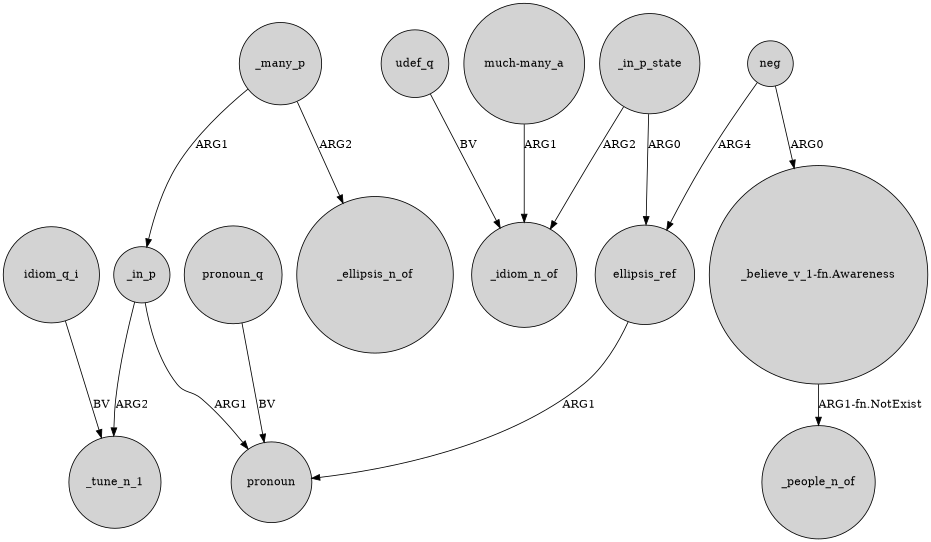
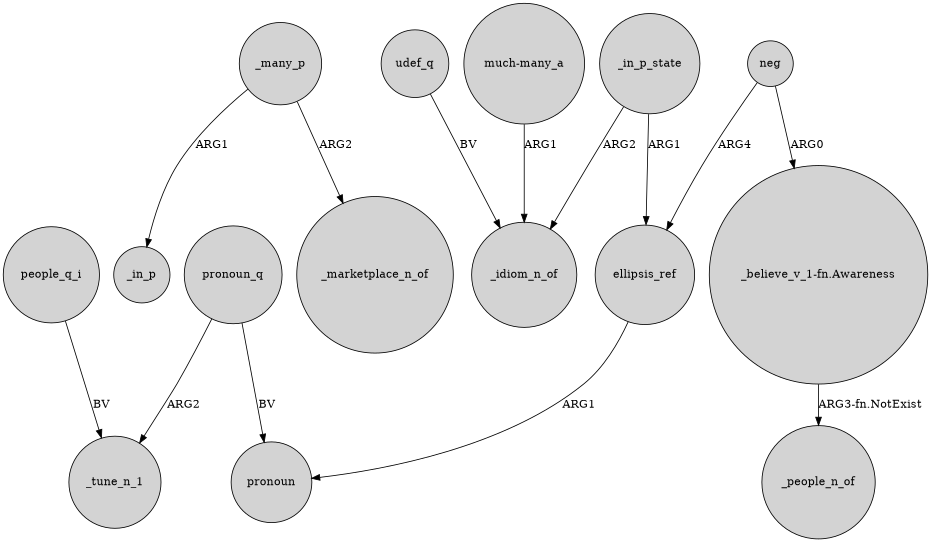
edge "_in_p_state" -> "ellipsis_ref": label "ARG0" -> "ARG1"
node "idiom_q_i": label "idiom_q_i" -> "people_q_i"
node "_ellipsis_n_of": label "_ellipsis_n_of" -> "_marketplace_n_of"
edge "_in_p" -> "_tune_n_1": now "pronoun_q" -> "_tune_n_1"
edge "_in_p" -> "pronoun": removed, label "ARG1"
edge "_believe_v_1-fn.Awareness" -> "_people_n_of": label "ARG1-fn.NotExist" -> "ARG3-fn.NotExist"
